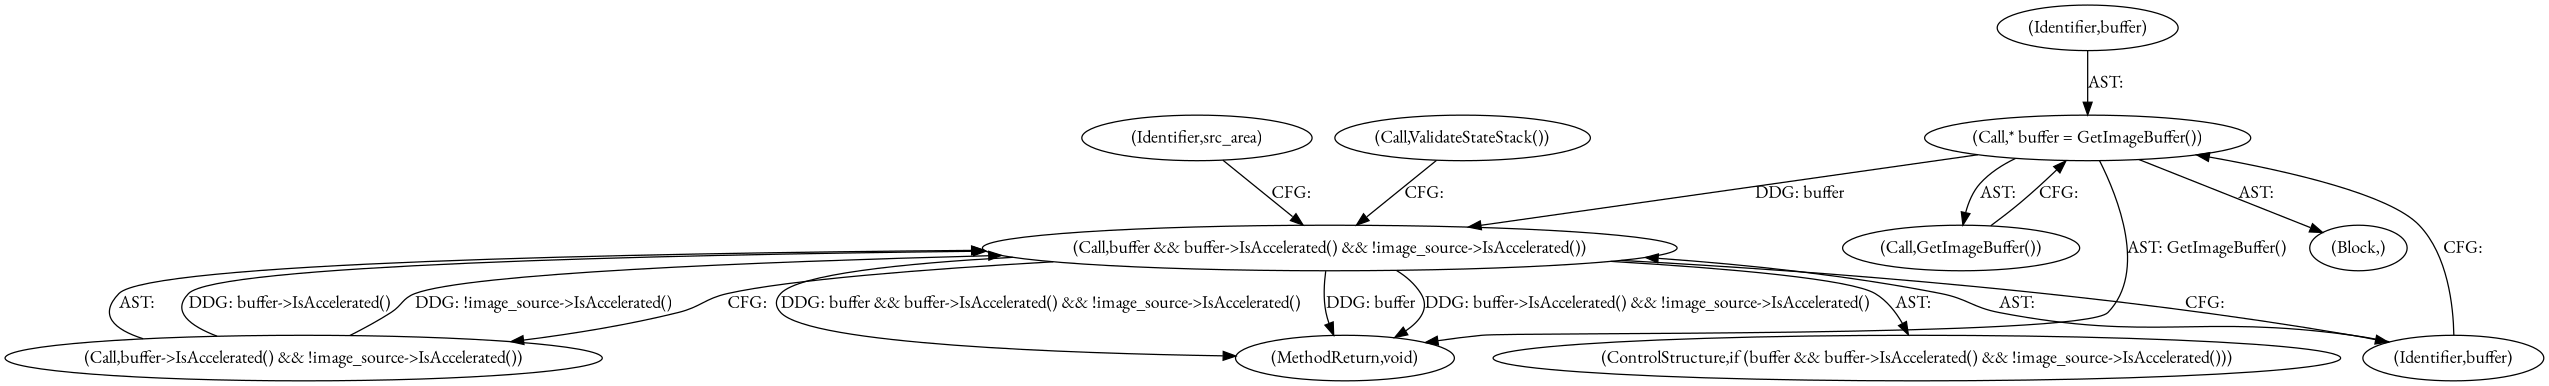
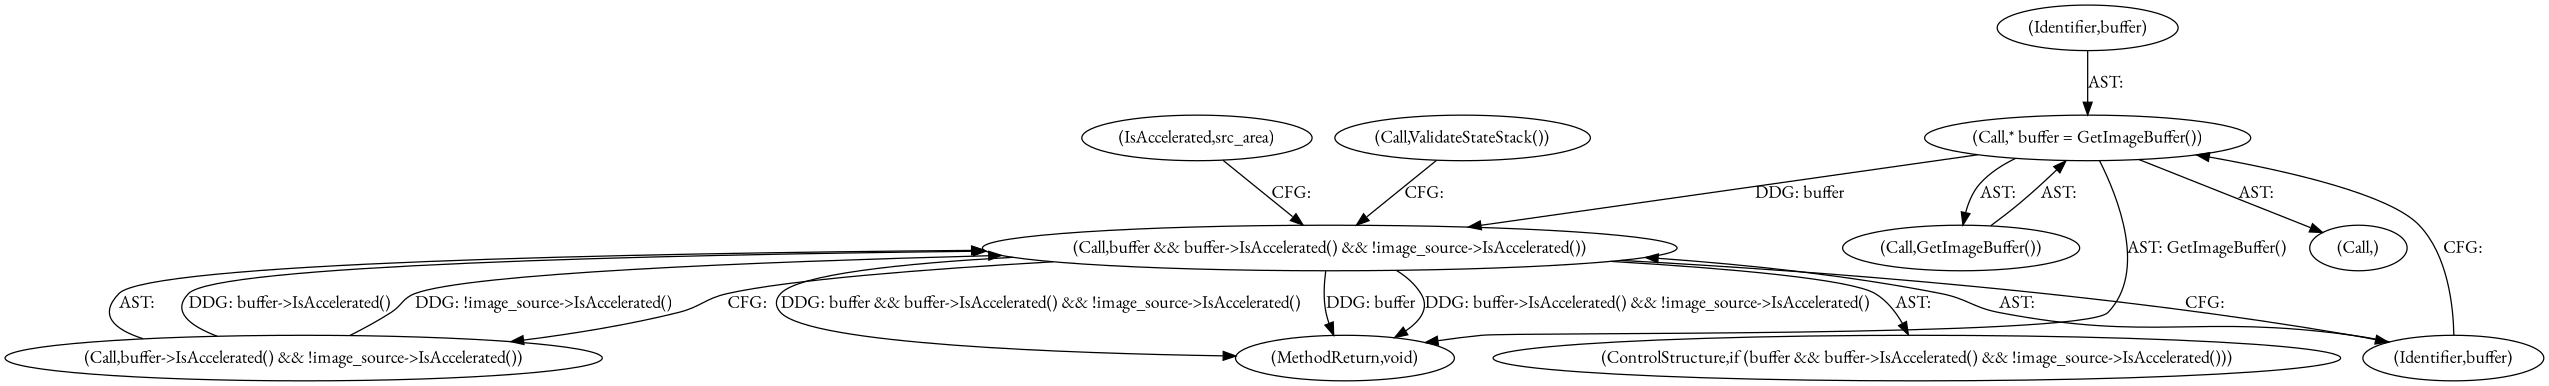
node "(Identifier,src_area)": label "(Identifier,src_area)" -> "(IsAccelerated,src_area)"
edge "(Call,GetImageBuffer())" -> "(Call,* buffer = GetImageBuffer())": label "CFG: " -> "AST: "
node "(Block,)": label "(Block,)" -> "(Call,)"
